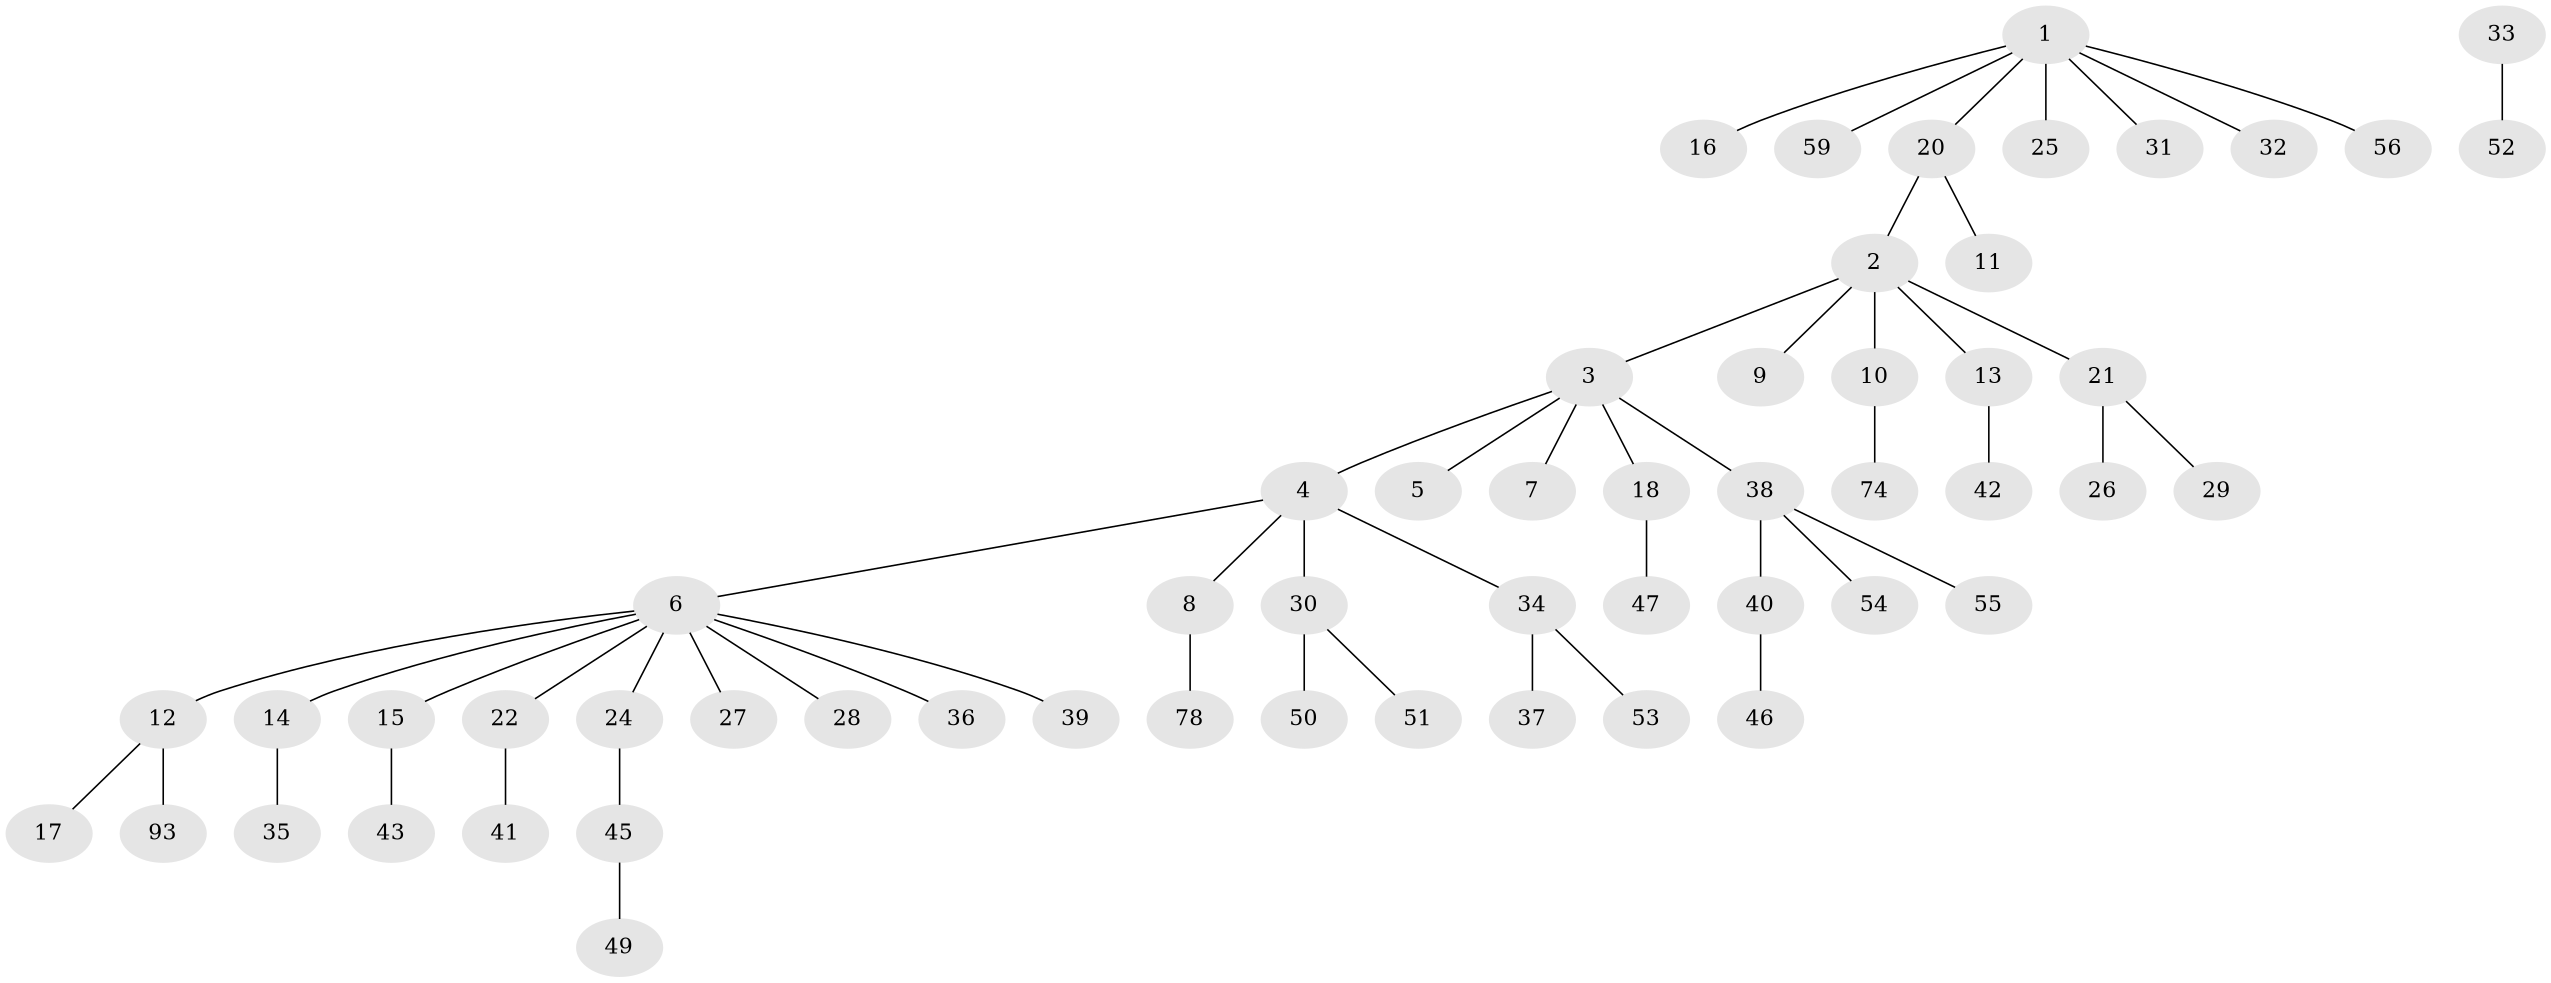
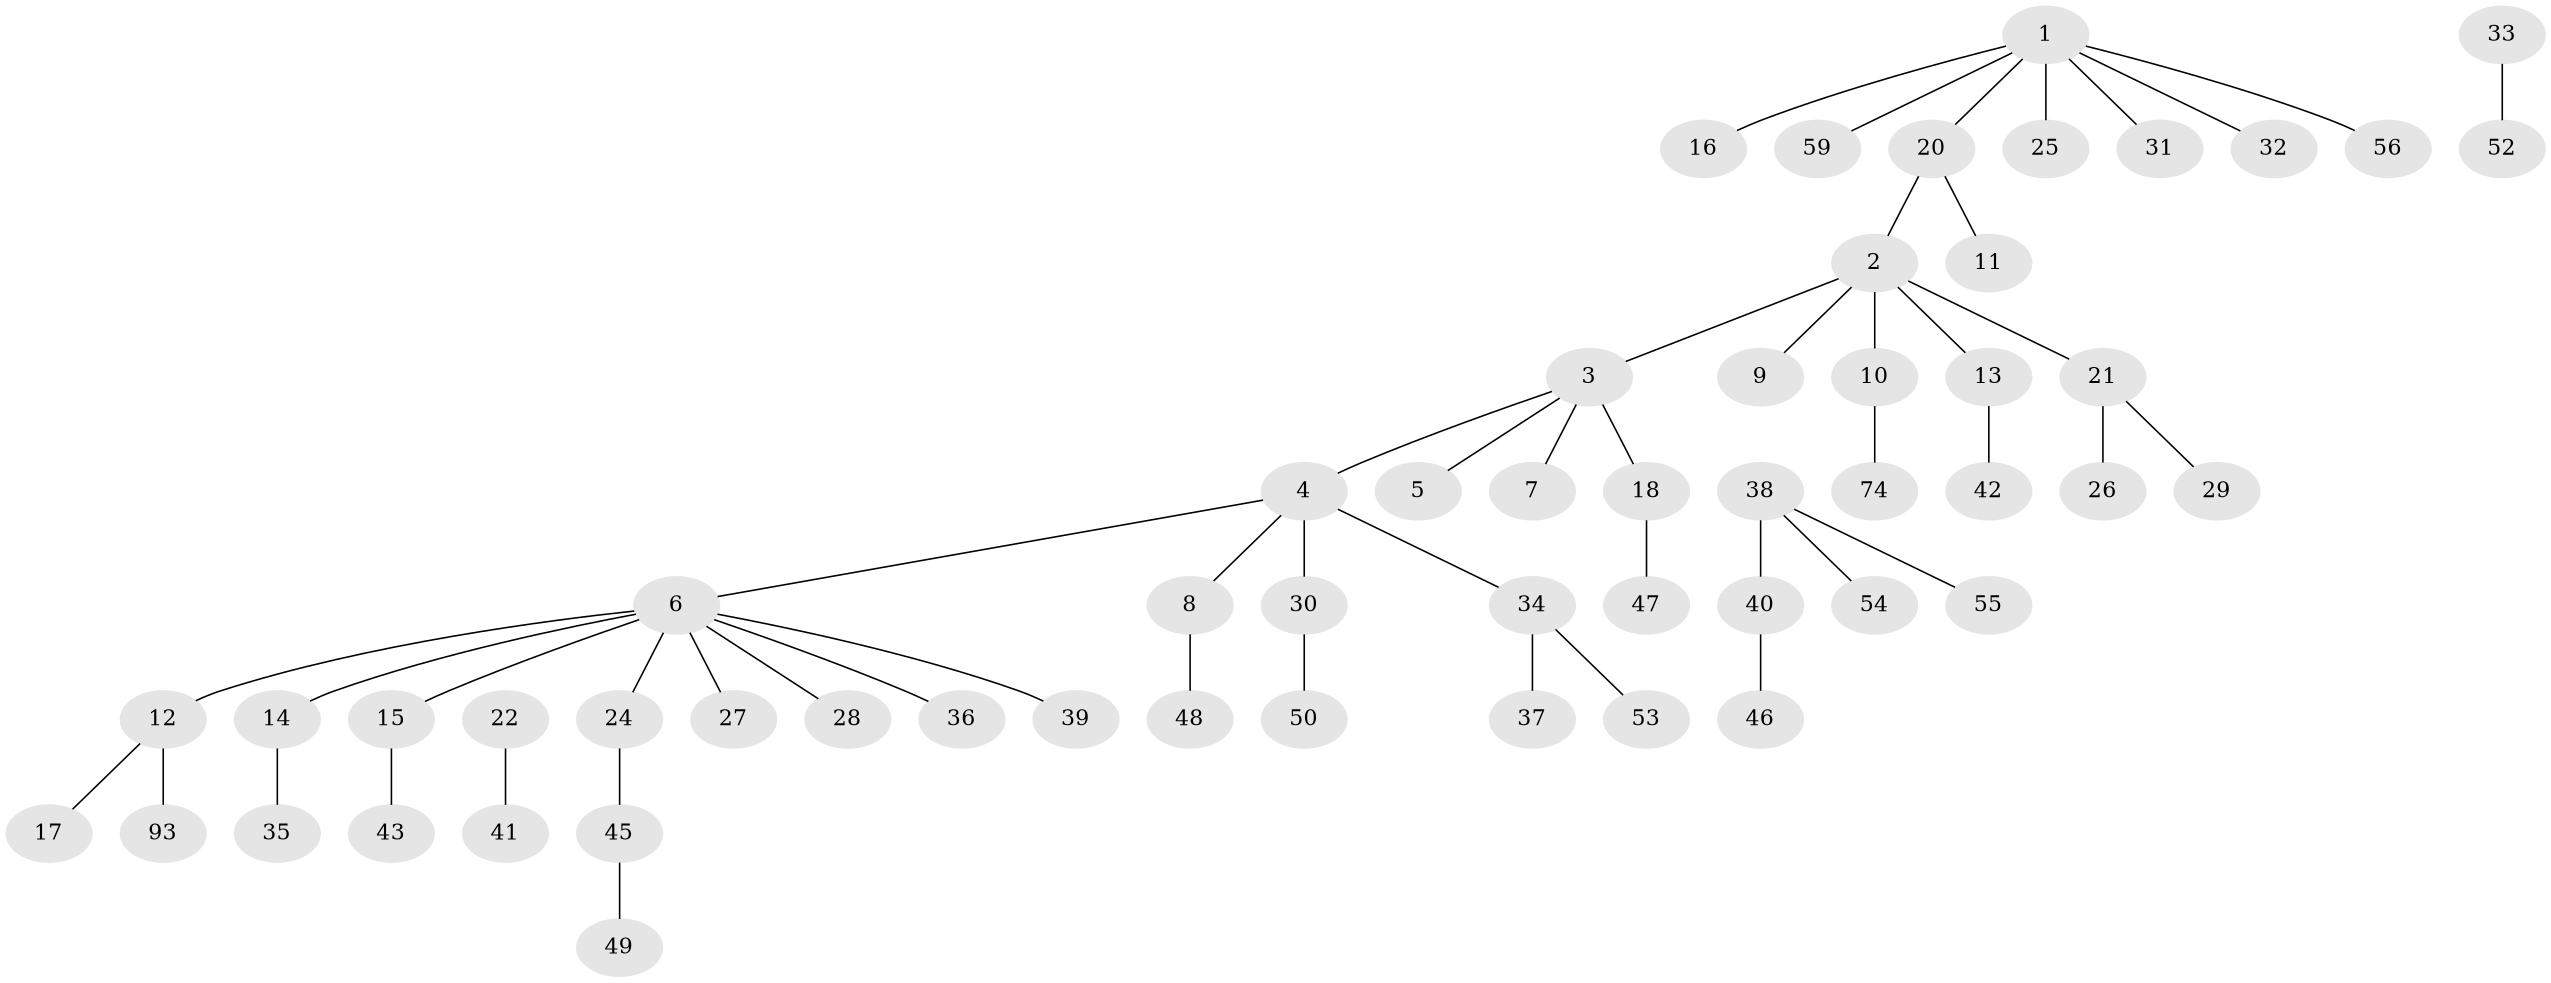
edge "3" -- "38": removed
edge "6" -- "22": removed
node "78": label "78" -> "48"
node "51": removed
